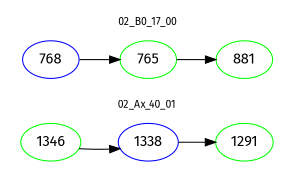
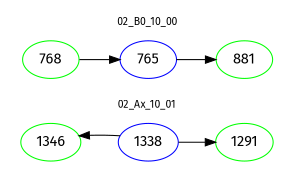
cluster "02_B0_17_00": label "02_B0_17_00" -> "02_B0_10_00"
node "768": color blue -> green
node "765": color green -> blue
cluster "02_Ax_40_01": label "02_Ax_40_01" -> "02_Ax_10_01"
edge "1346" -> "1338": reversed
